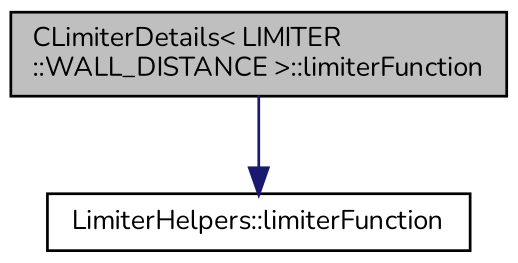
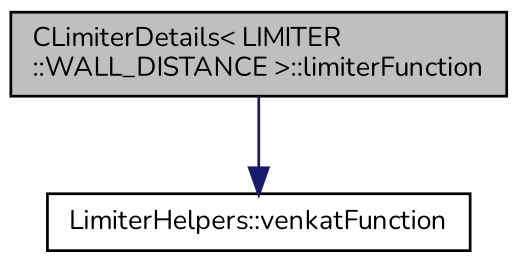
node "LimiterHelpers::limiterFunction": label "LimiterHelpers::limiterFunction" -> "LimiterHelpers::venkatFunction"
